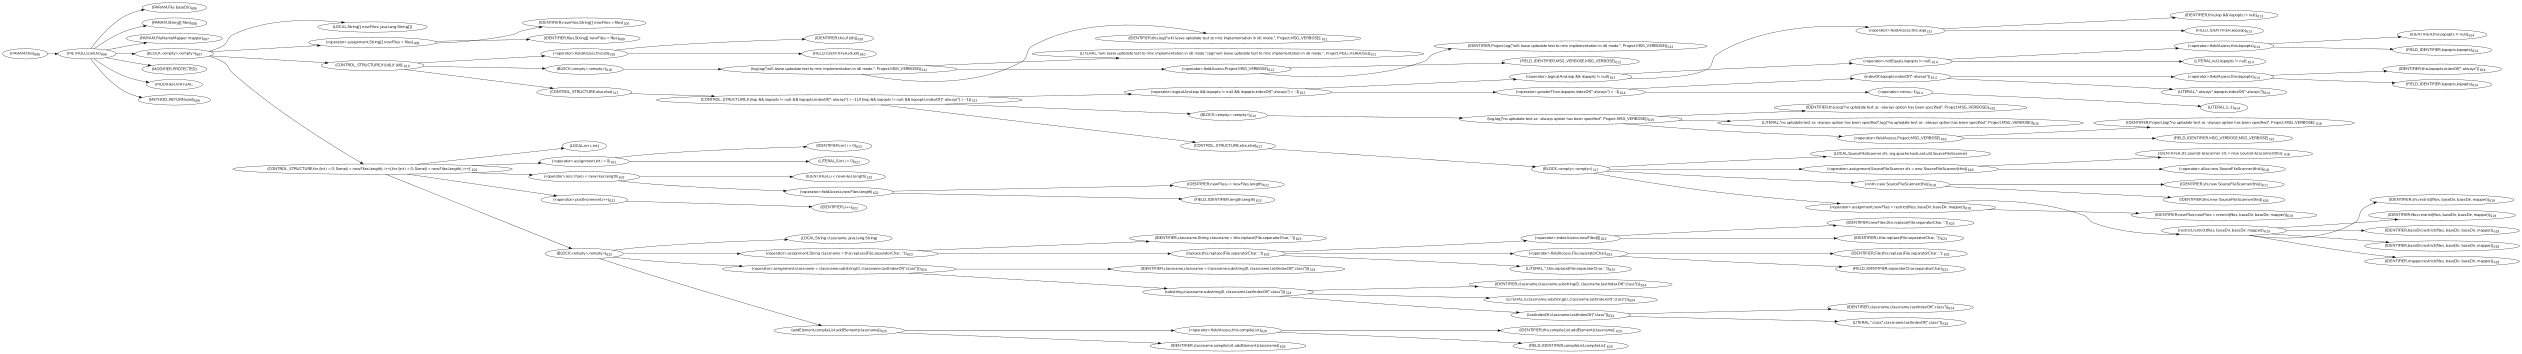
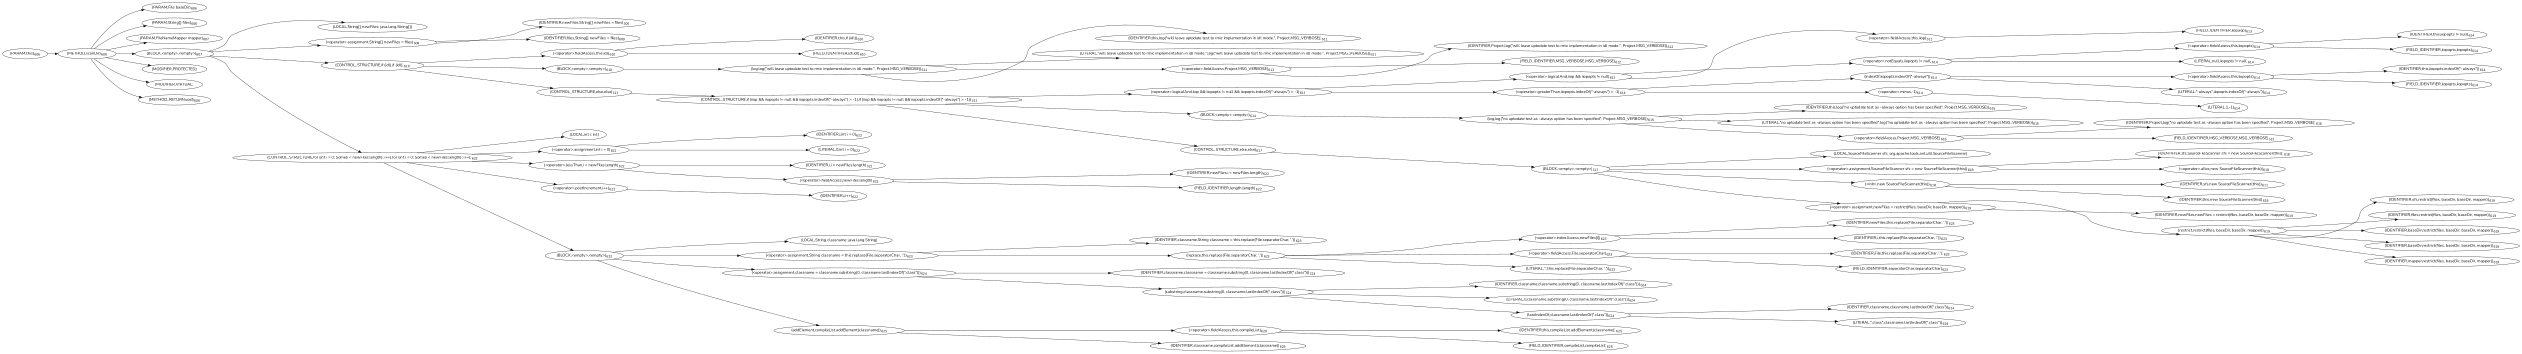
node "(IDENTIFIER,this,iiop && iiopopts != null)": removed
